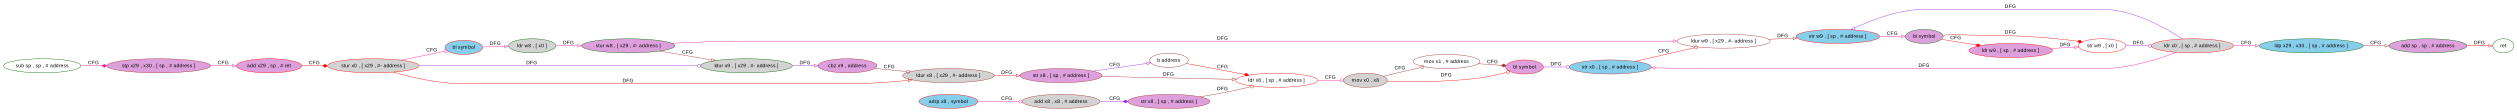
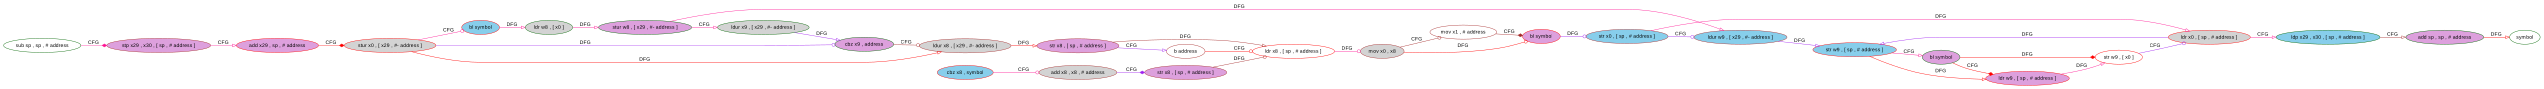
edge "ldur w9 , [ x29 , #- address ]" -> "str w9 , [ sp , # address ]": color brown -> purple
node "ldur w9 , [ x29 , #- address ]": fillcolor white -> skyblue
edge "str w9 , [ x0 ]" -> "ldr x0 , [ sp , # address ]": label "DFG" -> "CFG"
node "ret": label "ret" -> "symbol"
edge "stur w8 , [ x29 , #- address ]" -> "ldur x9 , [ x29 , #- address ]": color brown -> deeppink
edge "str x0 , [ sp , # address ]" -> "ldur w9 , [ x29 , #- address ]": color red -> purple
node "add x29 , sp , # ret": label "add x29 , sp , # ret" -> "add x29 , sp , # address"
edge "stur x0 , [ x29 , #- address ]" -> "ldur x9 , [ x29 , #- address ]": now "stur x0 , [ x29 , #- address ]" -> "cbz x9 , address"
node "cbz x9 , address": color brown -> darkgreen
edge "b address" -> "ldr x8 , [ sp , # address ]": arrowhead diamond -> odot
edge "ldr x0 , [ sp , # address ]" -> "str x0 , [ sp , # address ]": reversed
edge "str w9 , [ sp , # address ]" -> "ldr w9 , [ sp , # address ]": added, label "DFG"
edge "ldr x8 , [ sp , # address ]" -> "mov x0 , x8": label "CFG" -> "DFG"
node "adrp x8 , symbol": label "adrp x8 , symbol" -> "cbz x8 , symbol"
